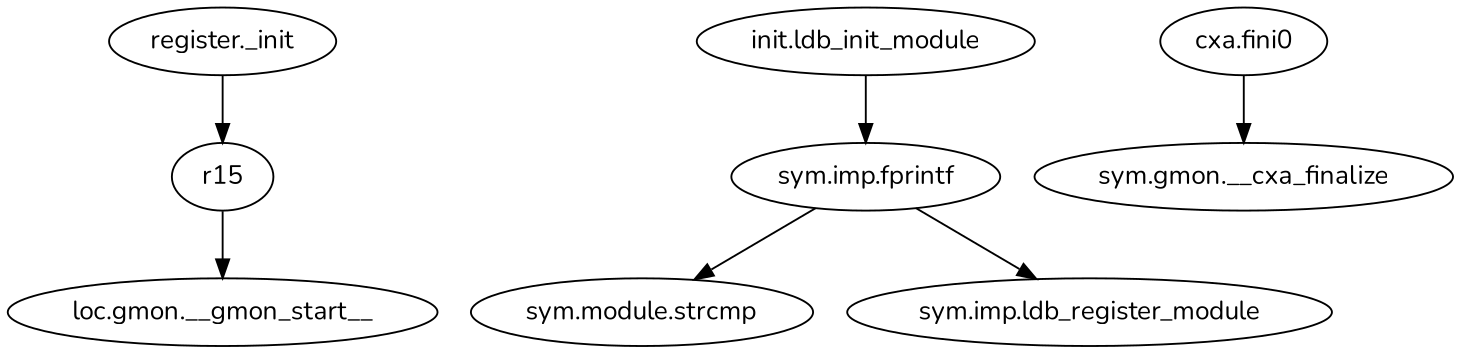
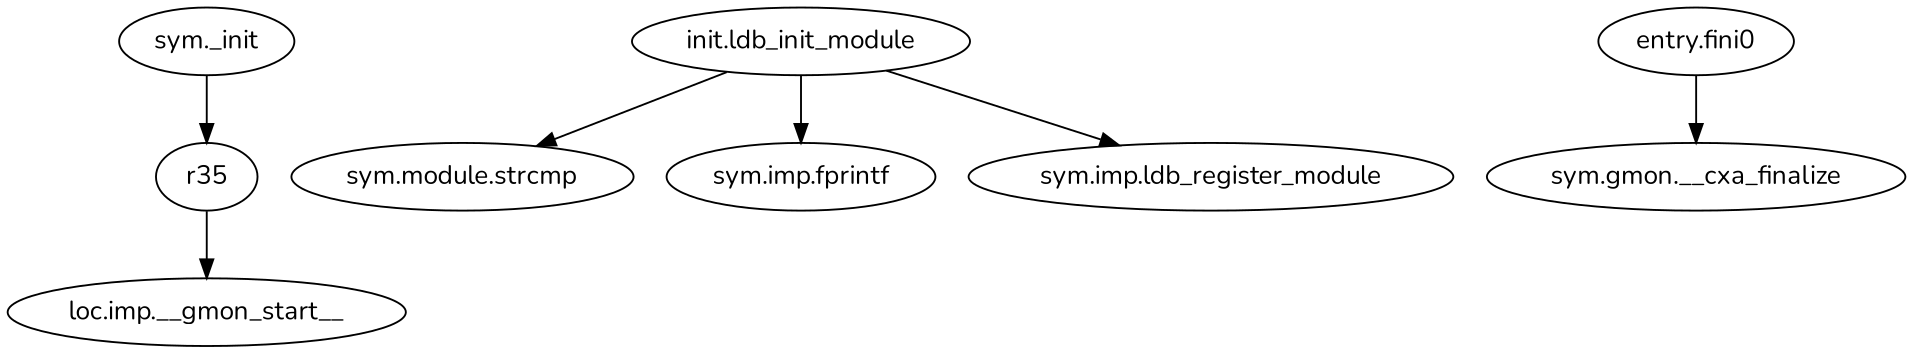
node "register._init": label "register._init" -> "sym._init"
node "cxa.fini0": label "cxa.fini0" -> "entry.fini0"
node "r15": label "r15" -> "r35"
edge "sym.imp.fprintf" -> "sym.module.strcmp": now "init.ldb_init_module" -> "sym.module.strcmp"
edge "sym.imp.fprintf" -> "sym.imp.ldb_register_module": now "init.ldb_init_module" -> "sym.imp.ldb_register_module"
node "loc.gmon.__gmon_start__": label "loc.gmon.__gmon_start__" -> "loc.imp.__gmon_start__"
